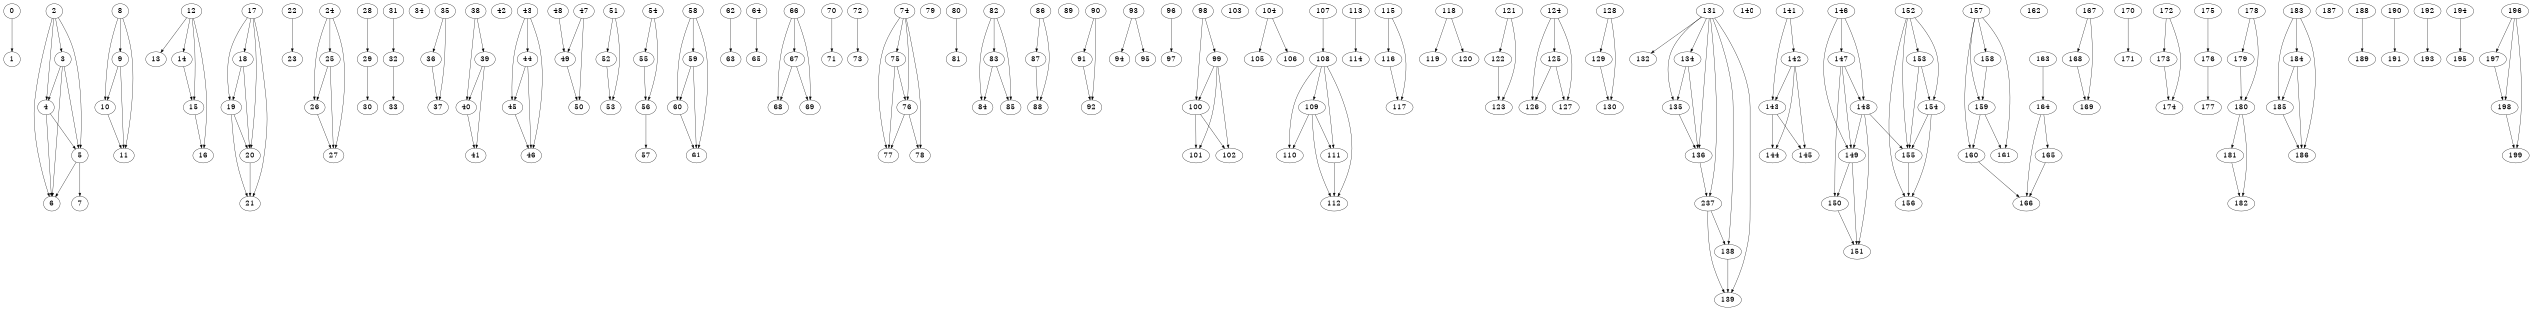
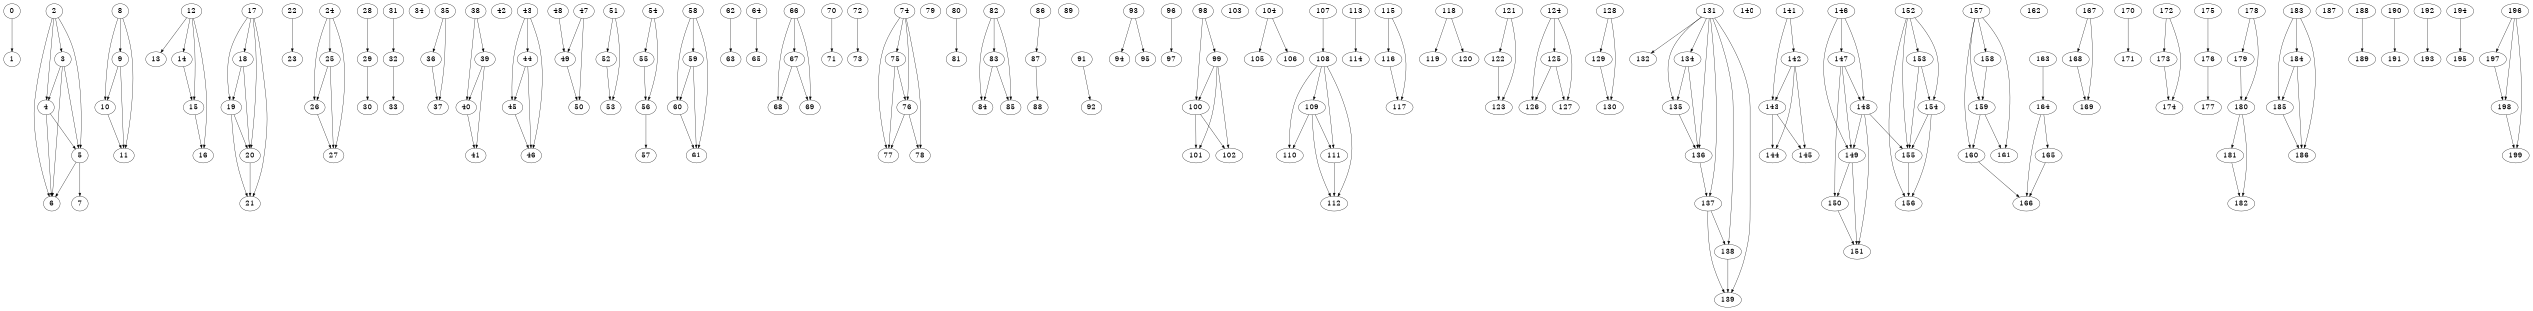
node "90": removed
edge "86" -> "88": removed
node "237": label "237" -> "137"
